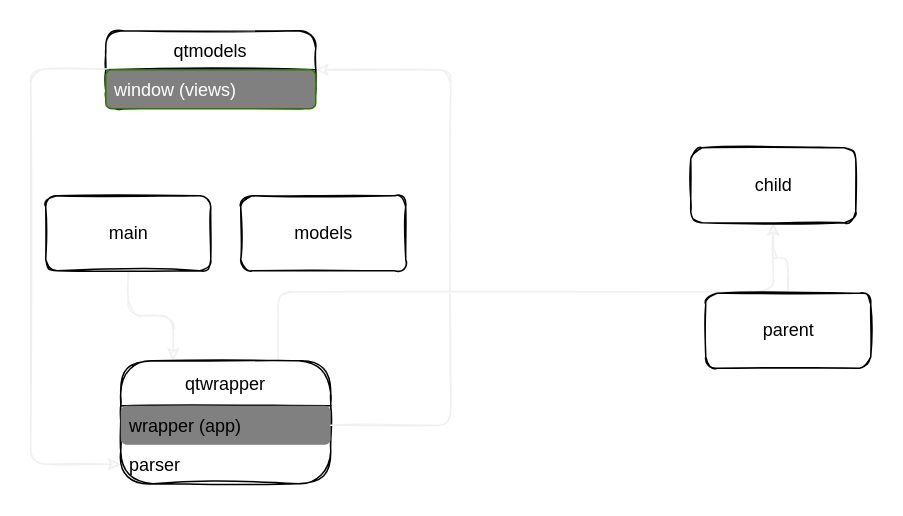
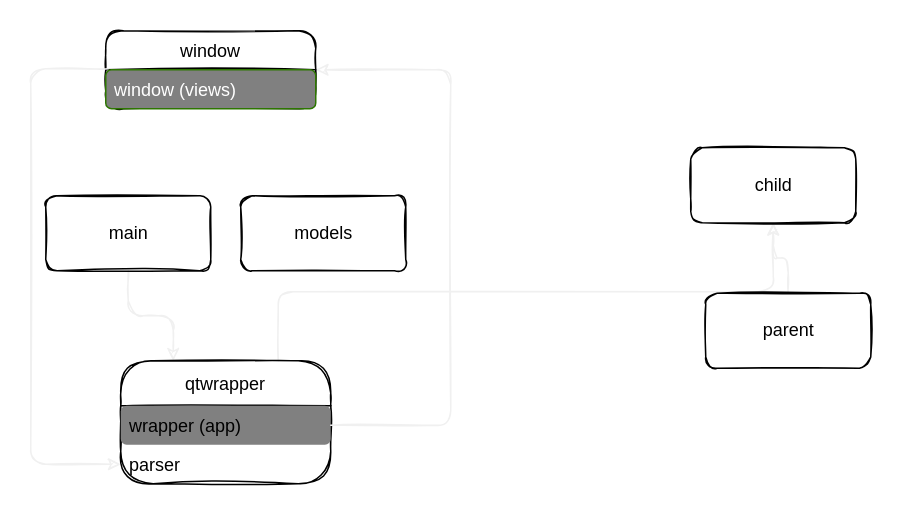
node "qtmodels": label "qtmodels" -> "window"
